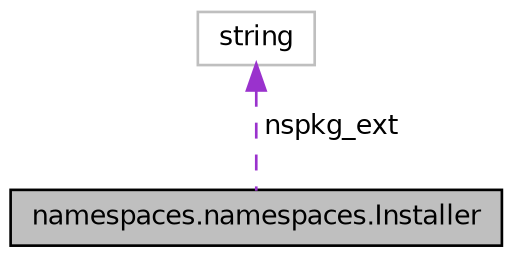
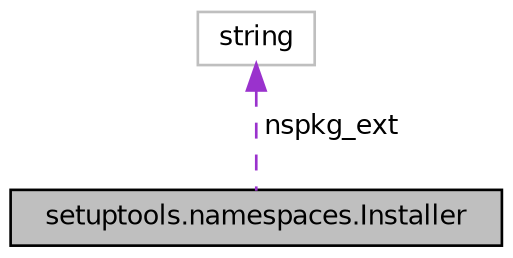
node "namespaces.namespaces.Installer": label "namespaces.namespaces.Installer" -> "setuptools.namespaces.Installer"
